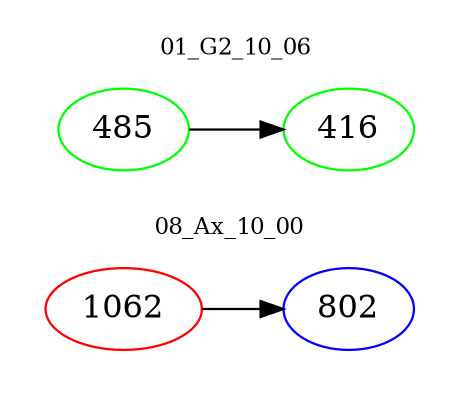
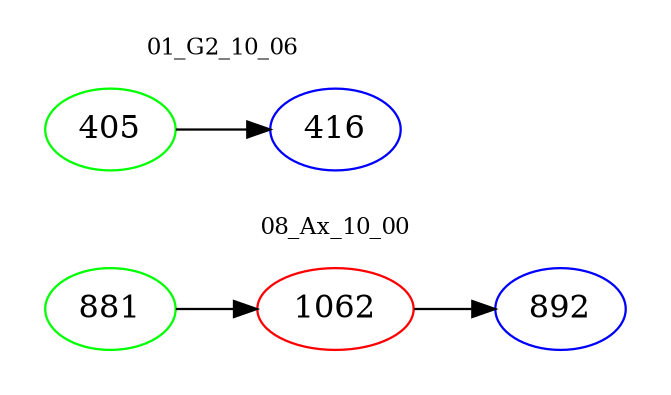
node "485": label "485" -> "405"
node "416": color green -> blue
node "881": added
node "802": label "802" -> "892"
